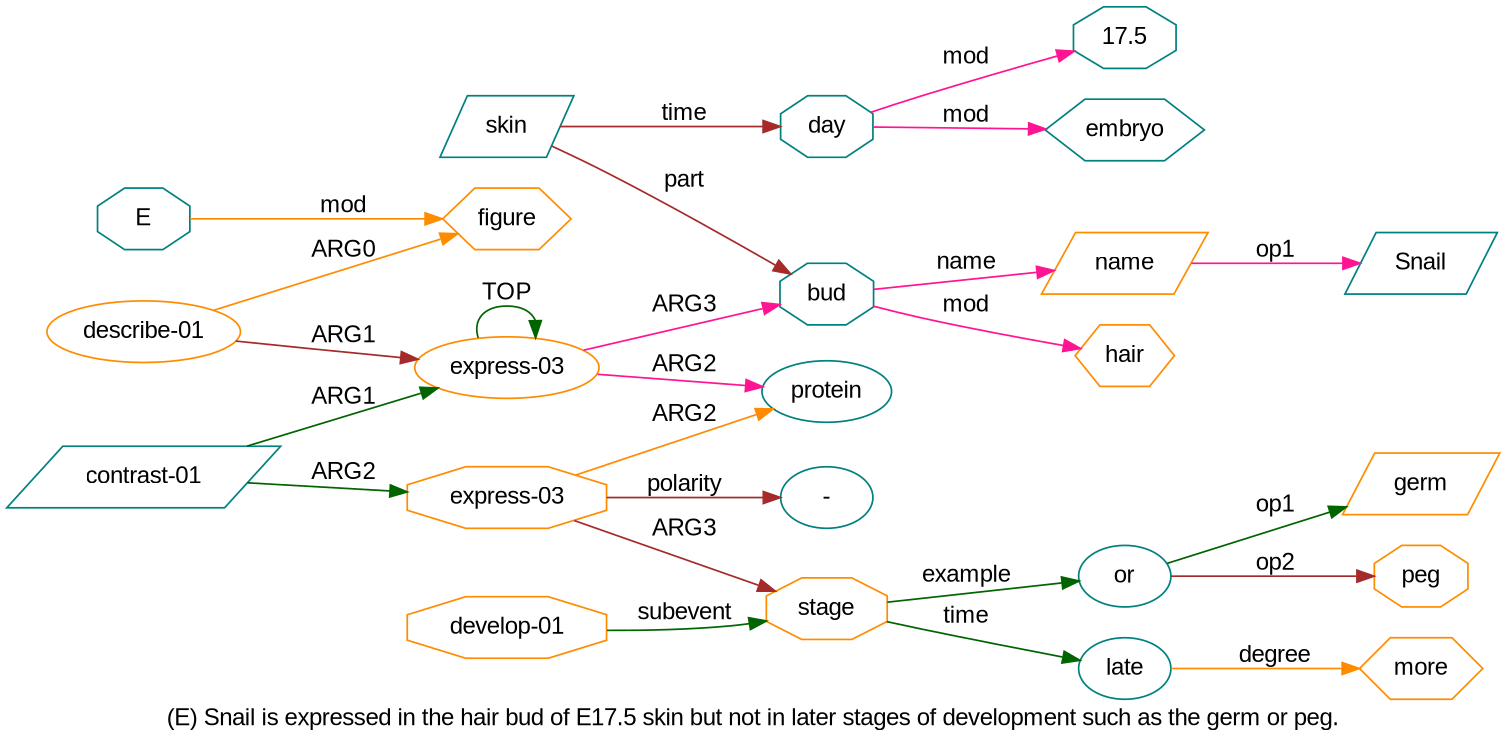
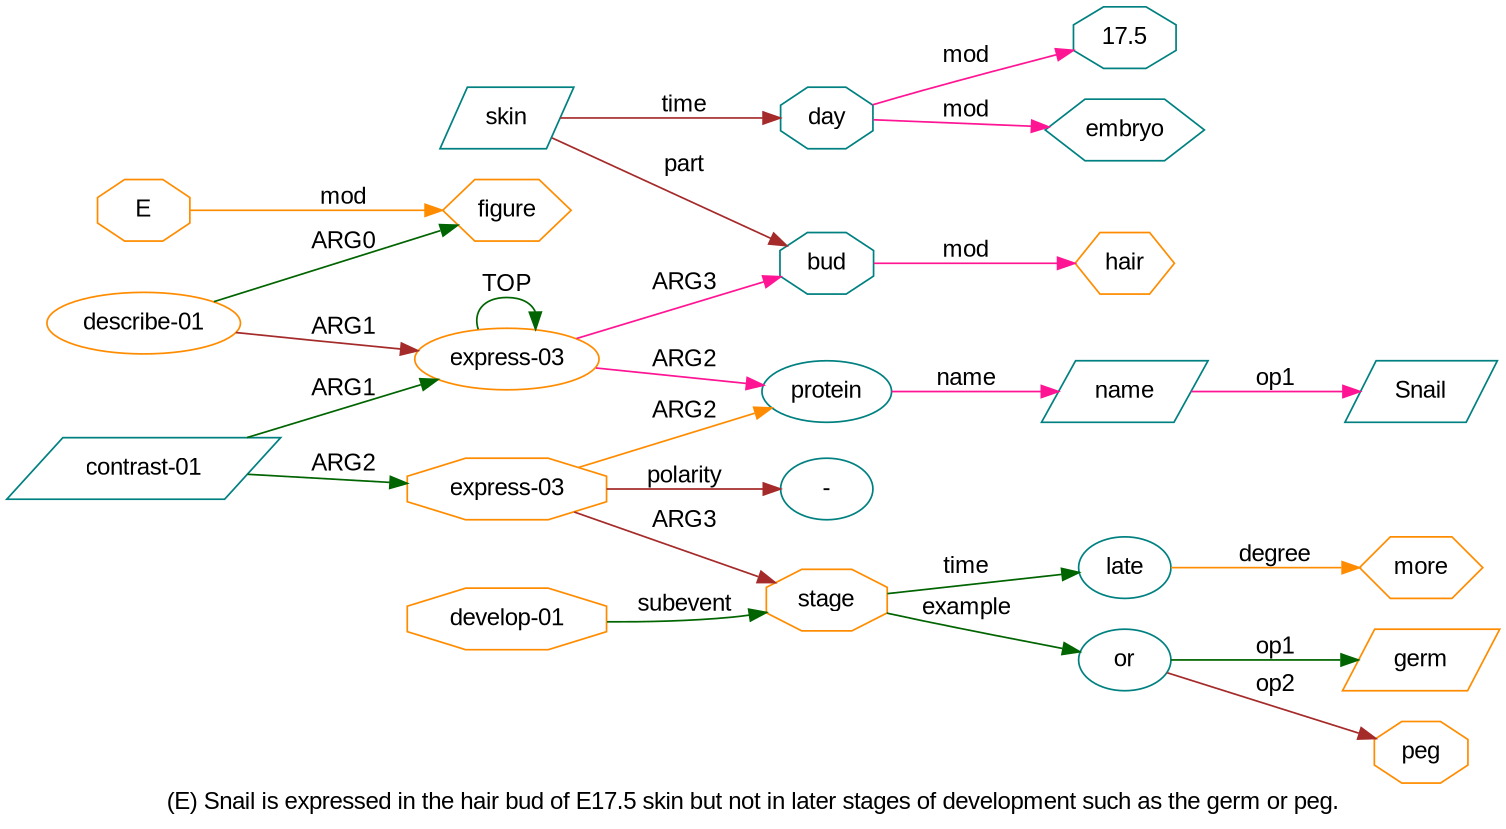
node "E": color teal -> darkorange
node "name": color darkorange -> teal
edge "describe-01" -> "figure": color darkorange -> darkgreen
edge "bud" -> "name": now "protein" -> "name"
